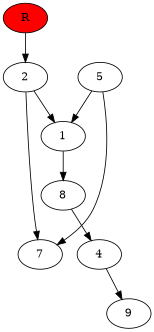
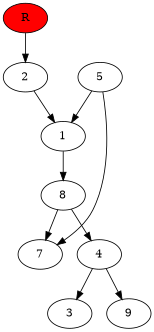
edge "2" -> "7": now "8" -> "7"
node "3": added
